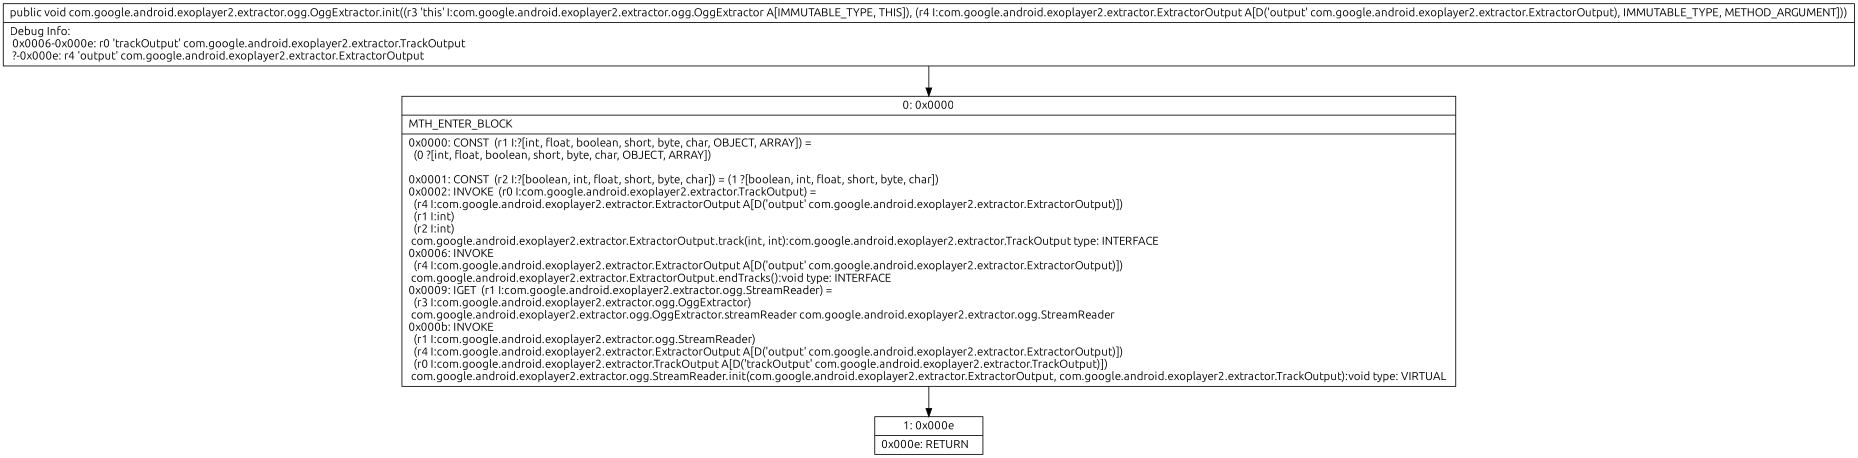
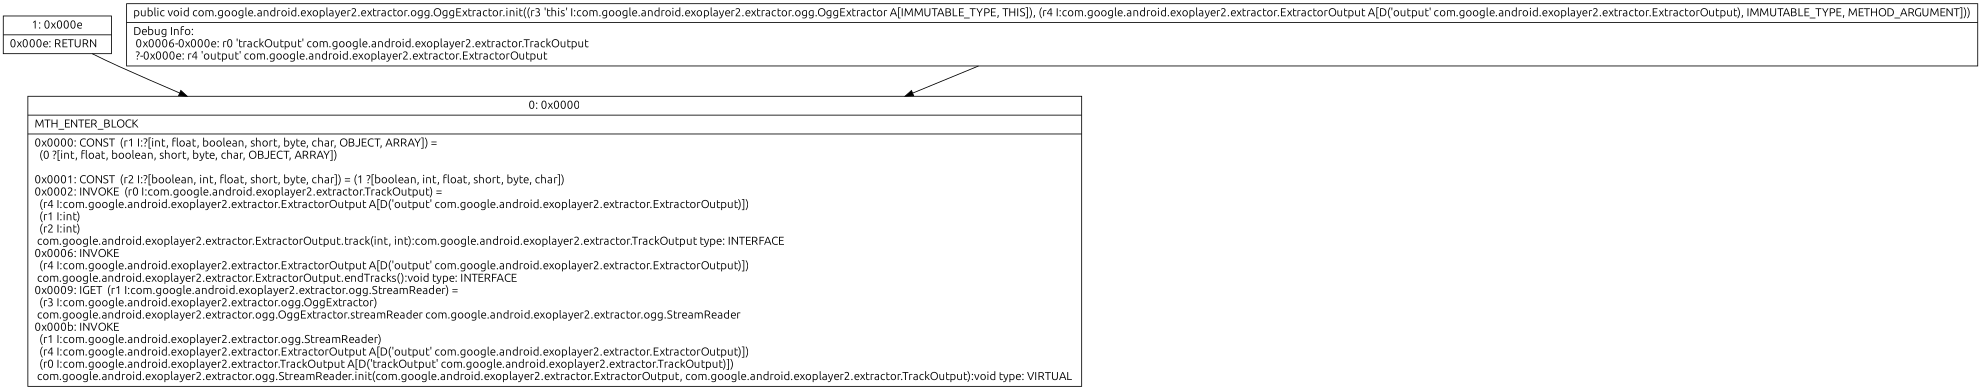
edge "0: 0x0000" -> "1: 0x000e": reversed
